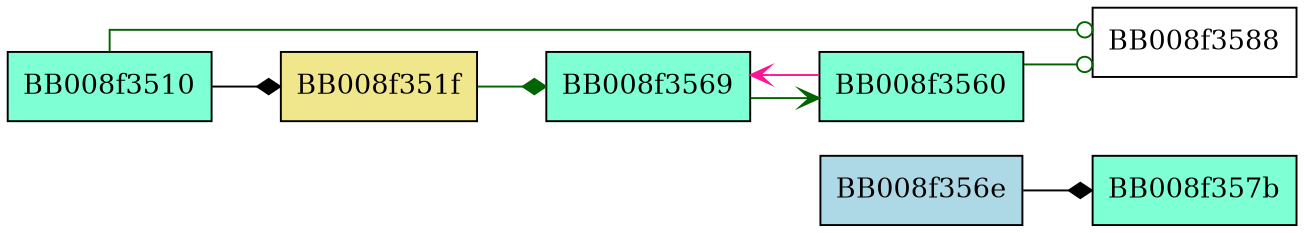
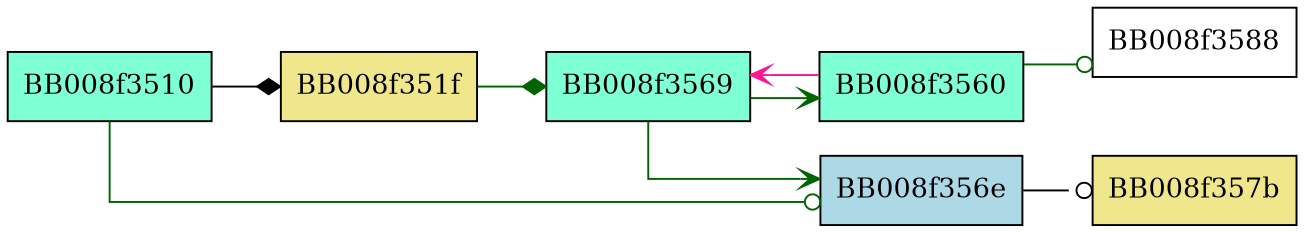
edge "BB008f3510" -> "BB008f3588": now "BB008f3510" -> "BB008f356e"
edge "BB008f3569" -> "BB008f356e": added
edge "BB008f356e" -> "BB008f357b": arrowhead diamond -> odot
node "BB008f357b": fillcolor aquamarine -> khaki
